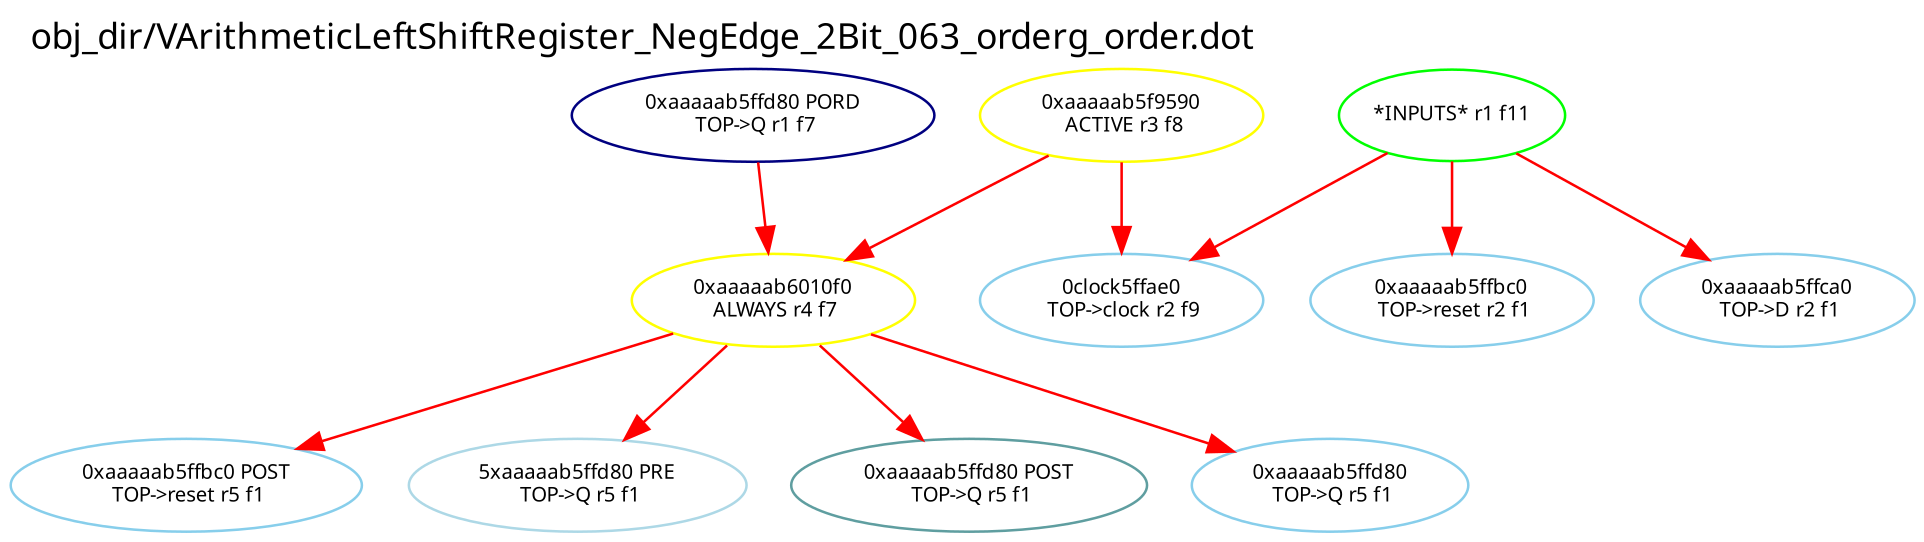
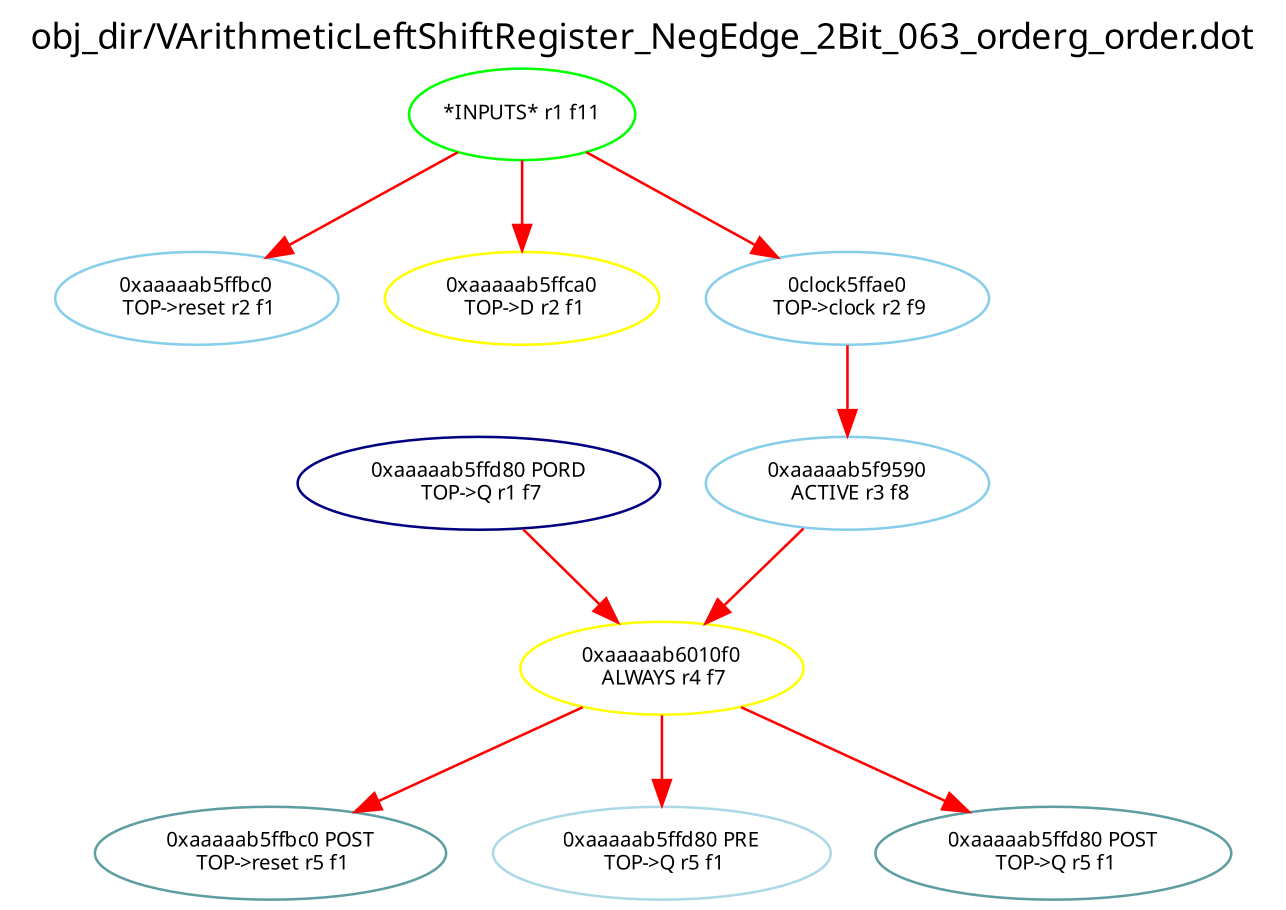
node "0xaaaaab5f9590 ACTIVE r3 f8": color yellow -> skyblue
edge "0xaaaaab5f9590 ACTIVE r3 f8" -> "0clock5ffae0 TOP->clock r2 f9": reversed
node "0xaaaaab5ffca0 TOP->D r2 f1": color skyblue -> yellow
node "0xaaaaab5ffbc0 POST TOP->reset r5 f1": color skyblue -> CadetBlue
node "5xaaaaab5ffd80 PRE TOP->Q r5 f1": label "5xaaaaab5ffd80 PRE TOP->Q r5 f1" -> "0xaaaaab5ffd80 PRE TOP->Q r5 f1"
node "0xaaaaab5ffd80 TOP->Q r5 f1": removed
